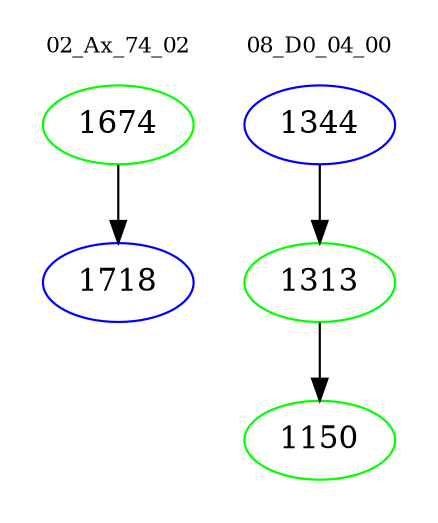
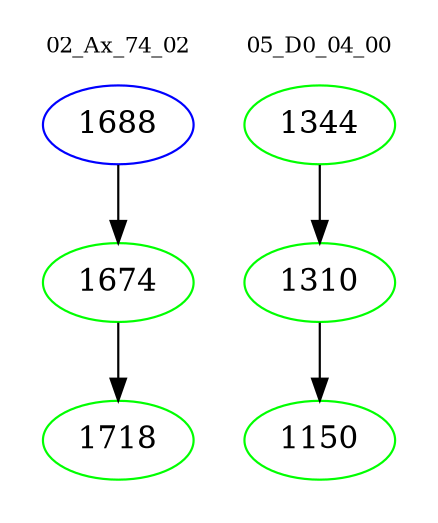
cluster "08_D0_04_00": label "08_D0_04_00" -> "05_D0_04_00"
node "1688": added
node "1344": color blue -> green
node "1718": color blue -> green
node "1313": label "1313" -> "1310"
